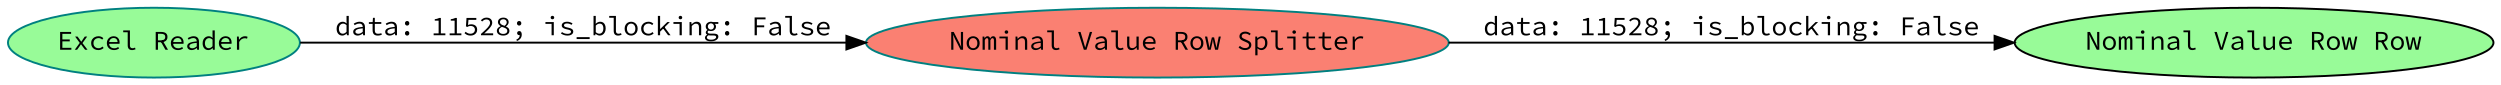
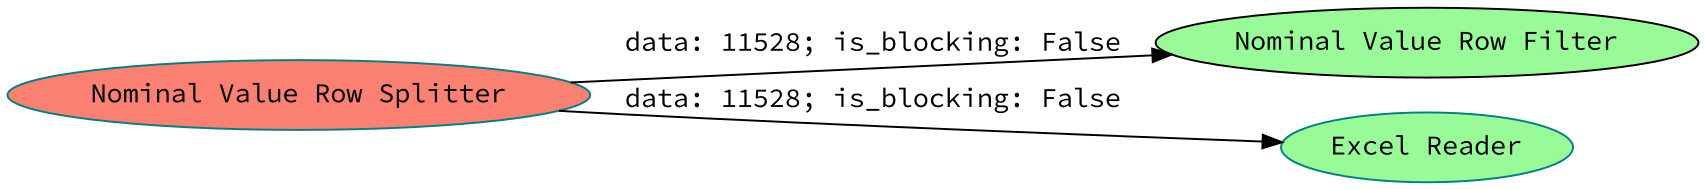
edge "Excel Reader" -> "Nominal Value Row Splitter": reversed
node "Nominal Value Row Row": label "Nominal Value Row Row" -> "Nominal Value Row Filter"
